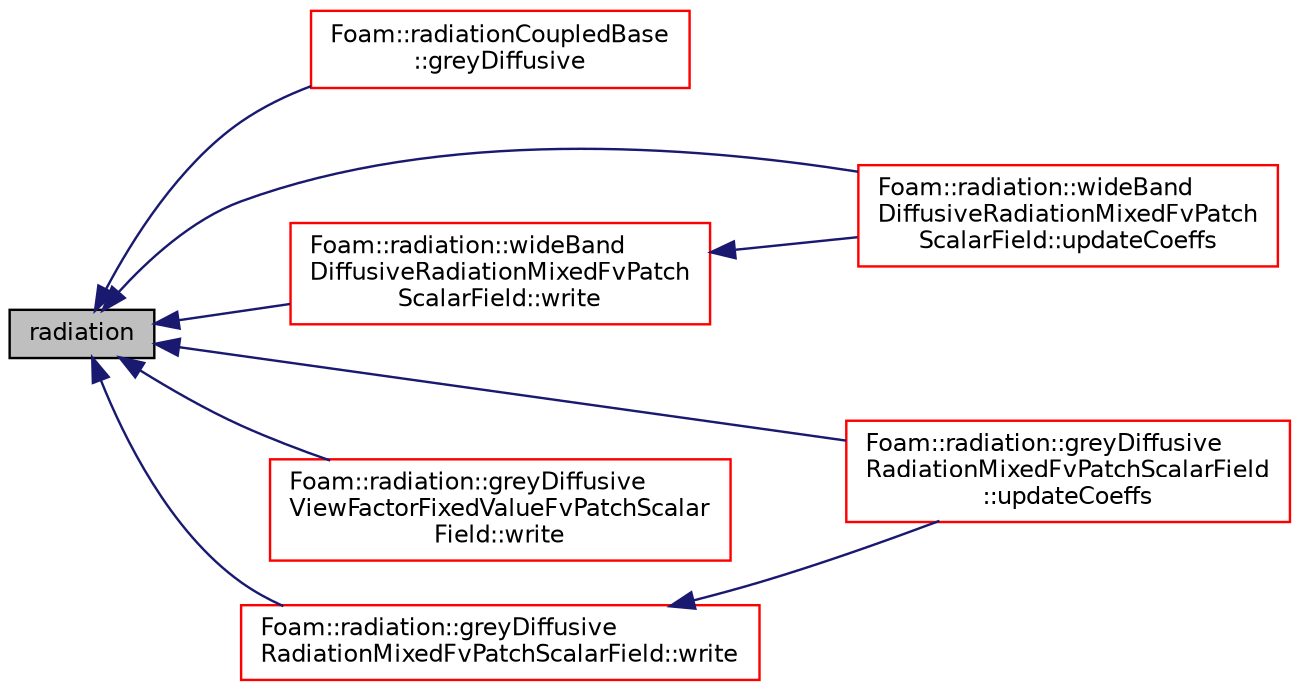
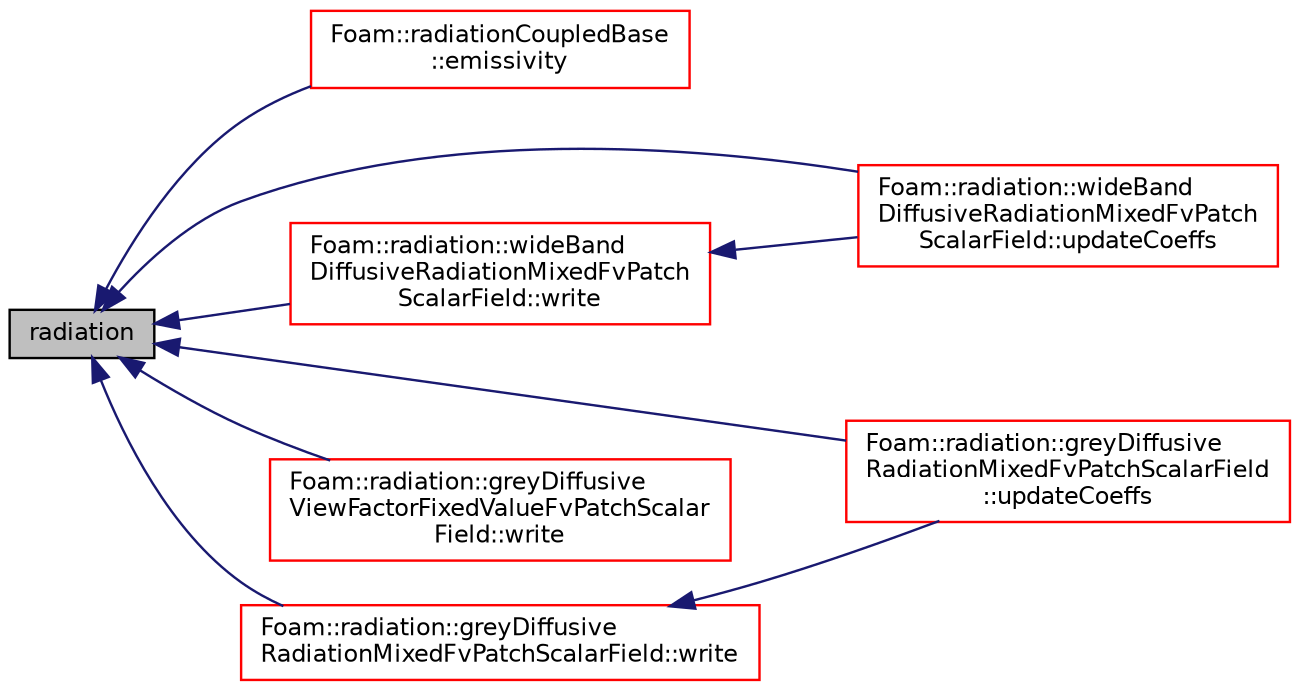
node "Foam::radiationCoupledBase ::greyDiffusive": label "Foam::radiationCoupledBase ::greyDiffusive" -> "Foam::radiationCoupledBase ::emissivity"
